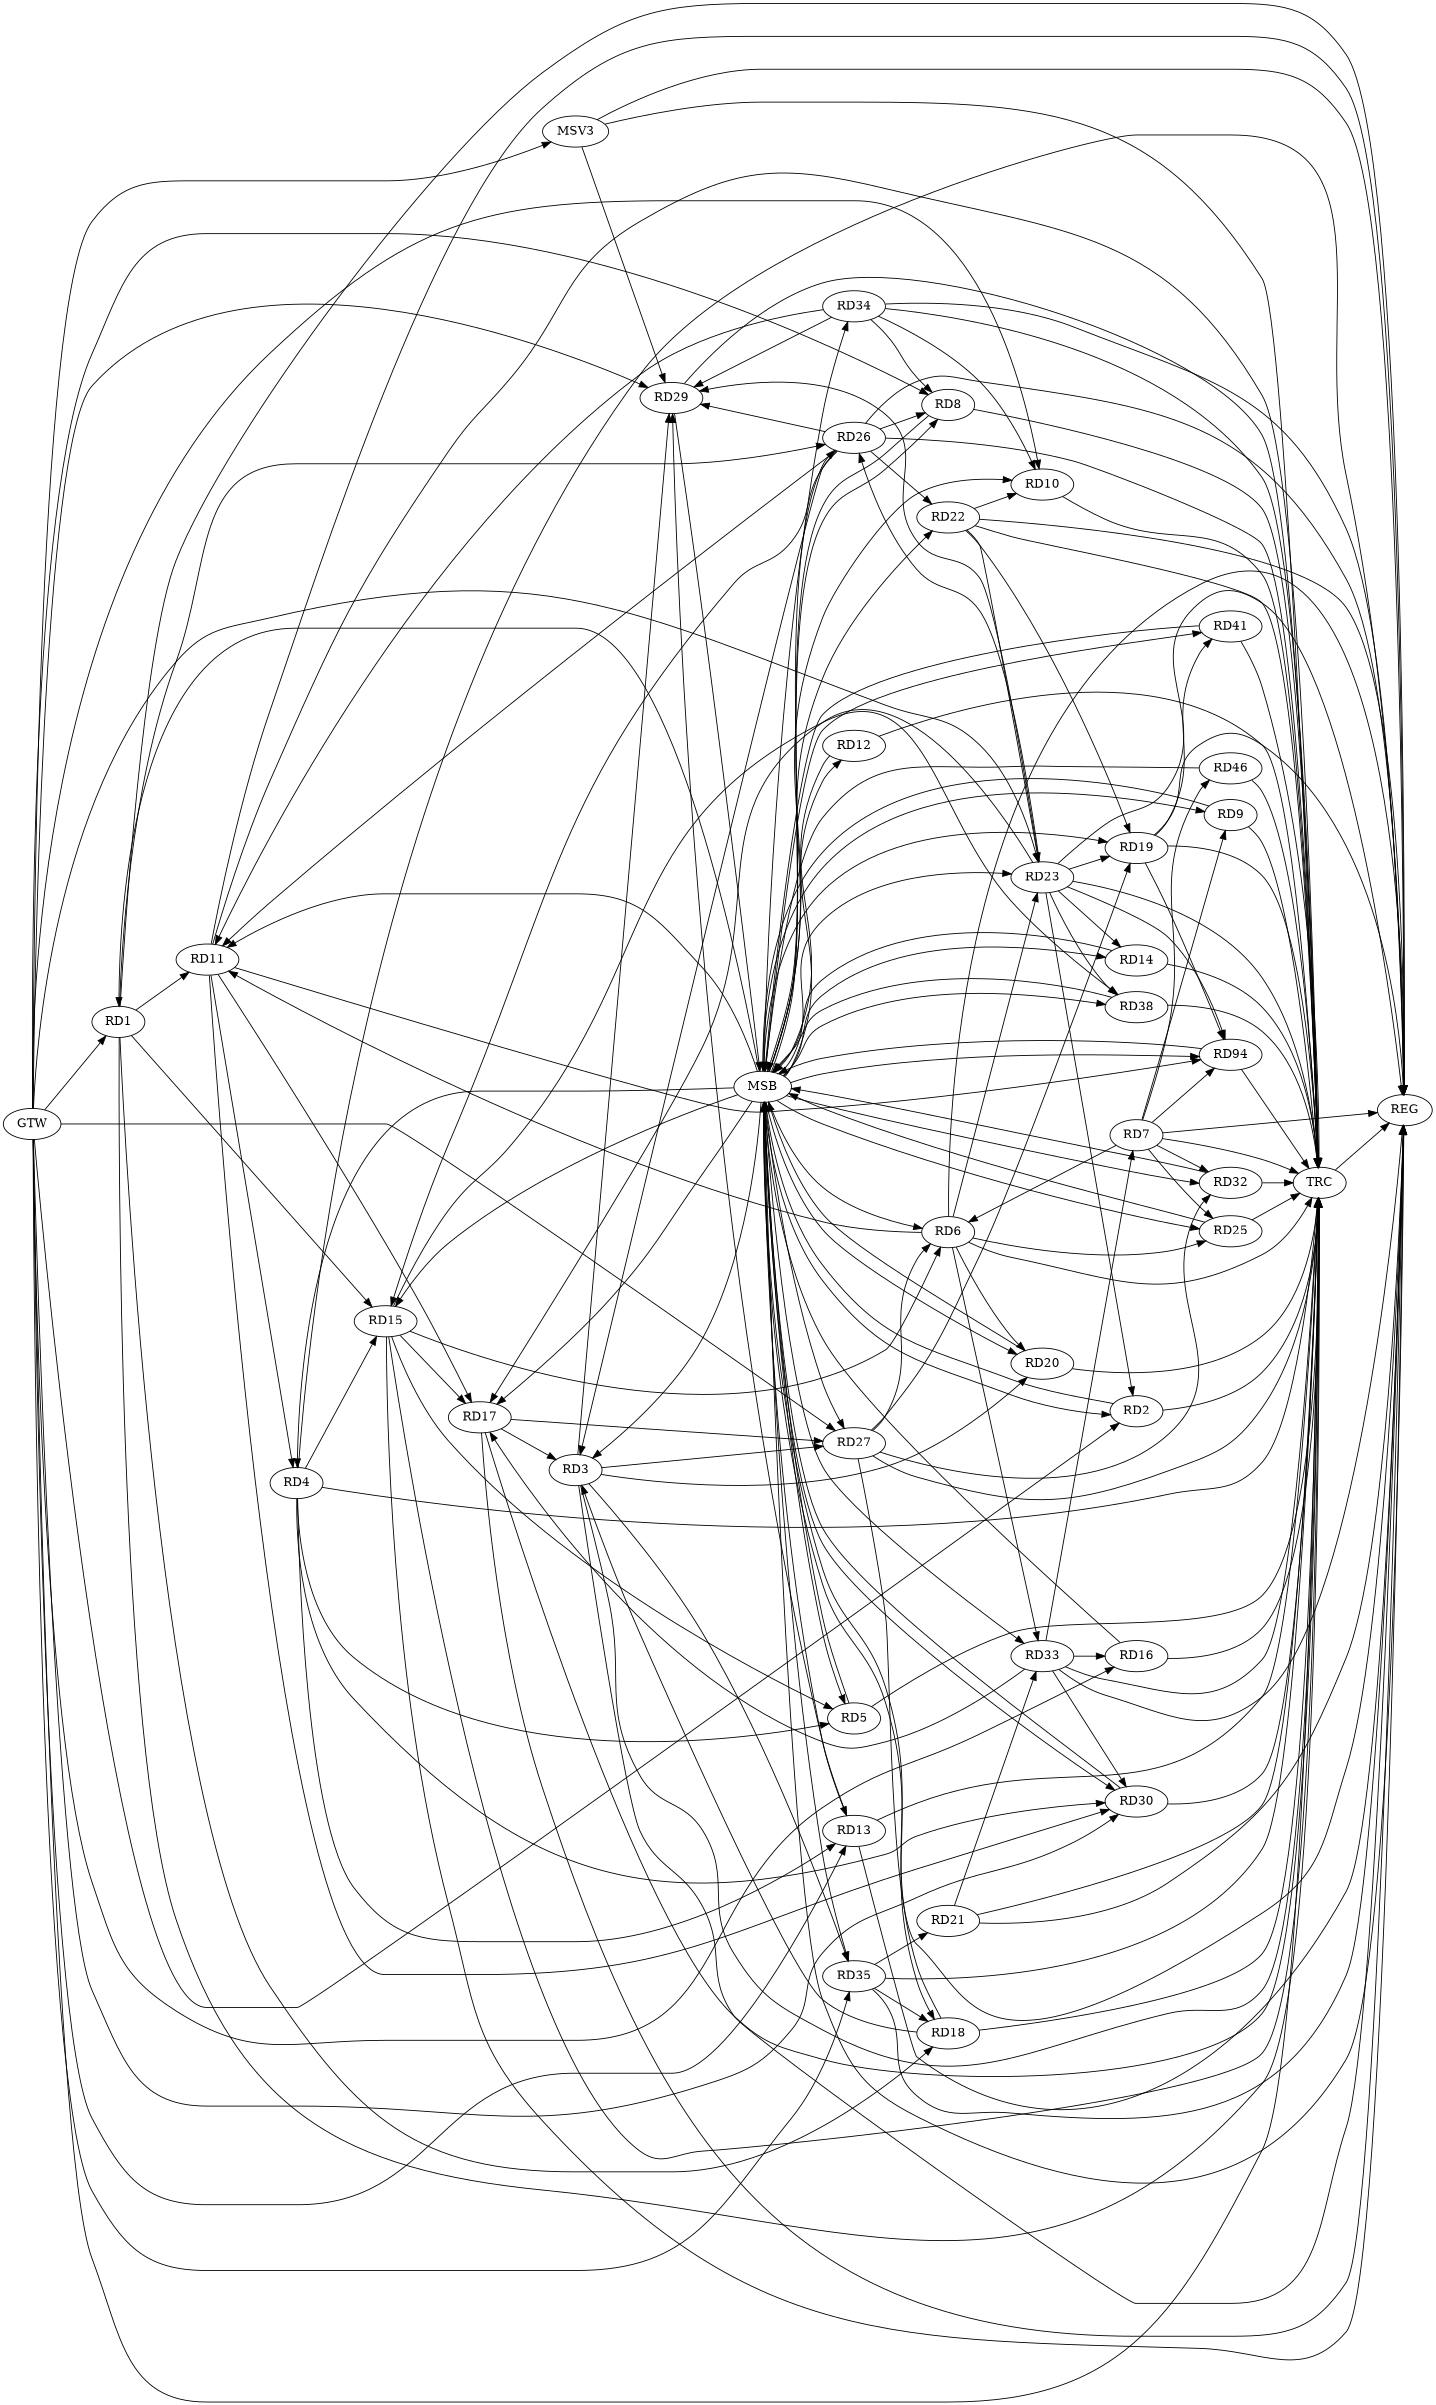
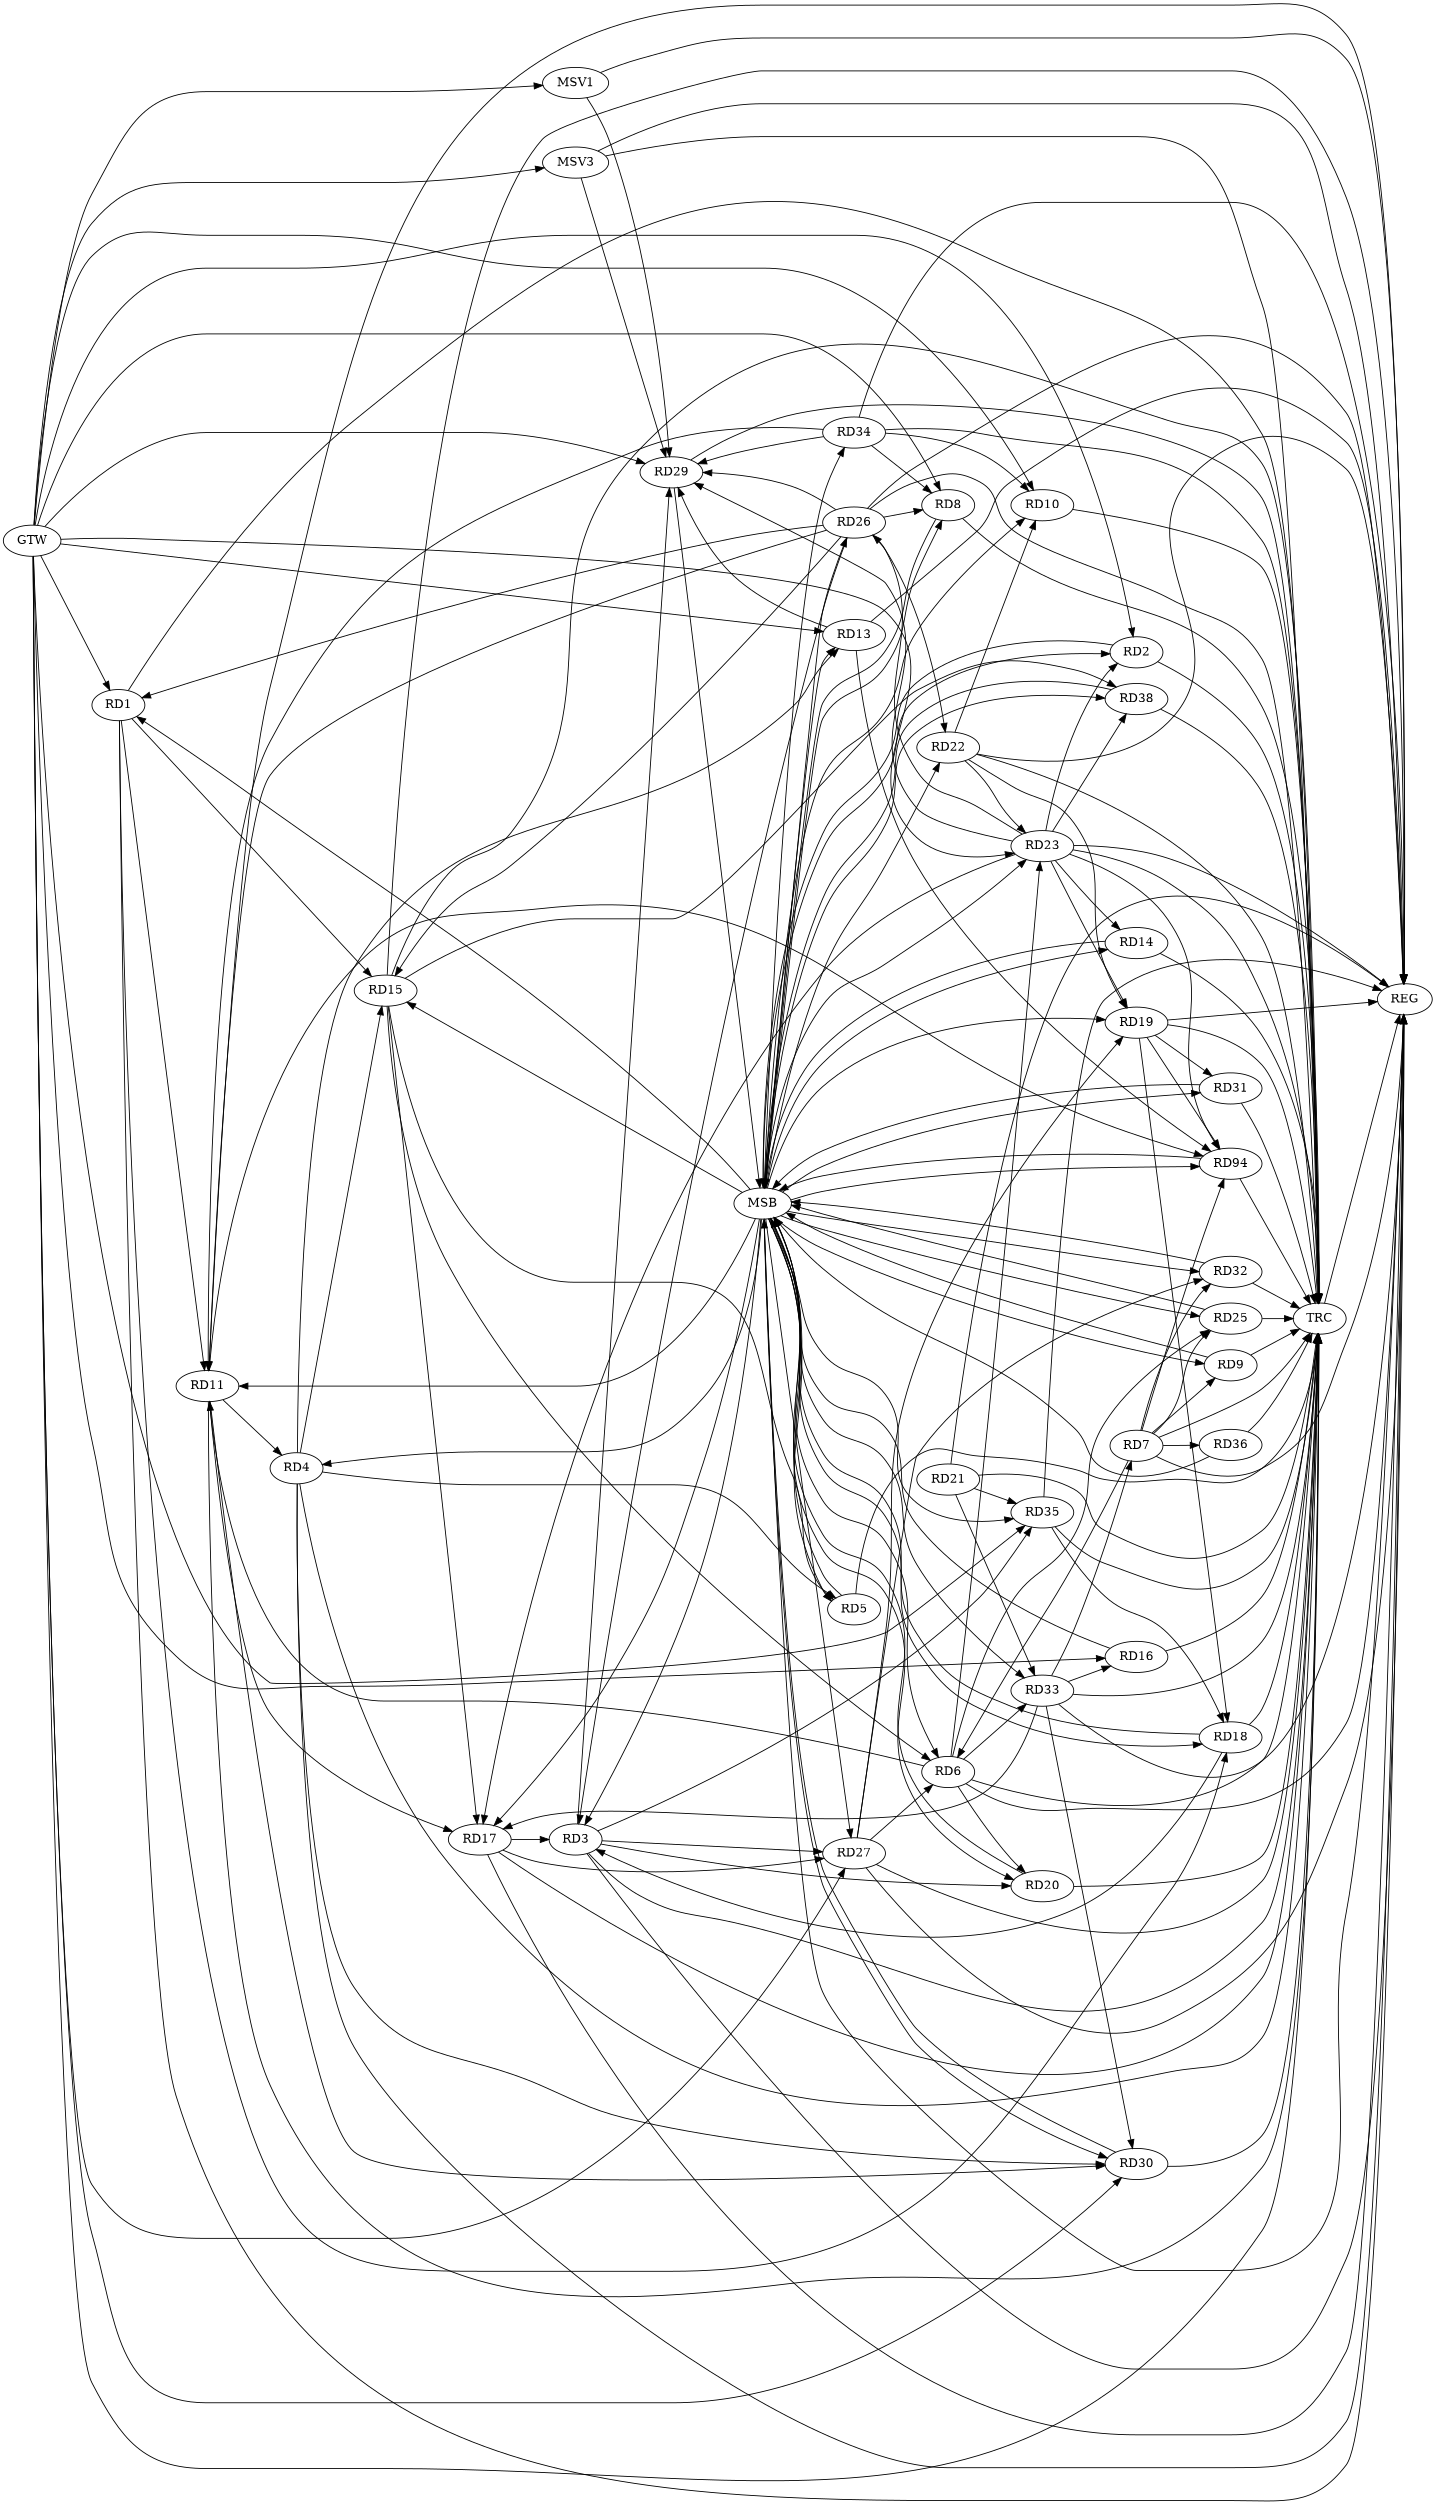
node "MSV1": added
edge "RD1" -> "RD26": reversed
node "RD41": label "RD41" -> "RD31"
node "RD12": removed
node "RD46": label "RD46" -> "RD36"
edge "RD19" -> "RD18": added
edge "RD13" -> "TRC": now "RD13" -> "RD94"
edge "RD35" -> "RD21": reversed
